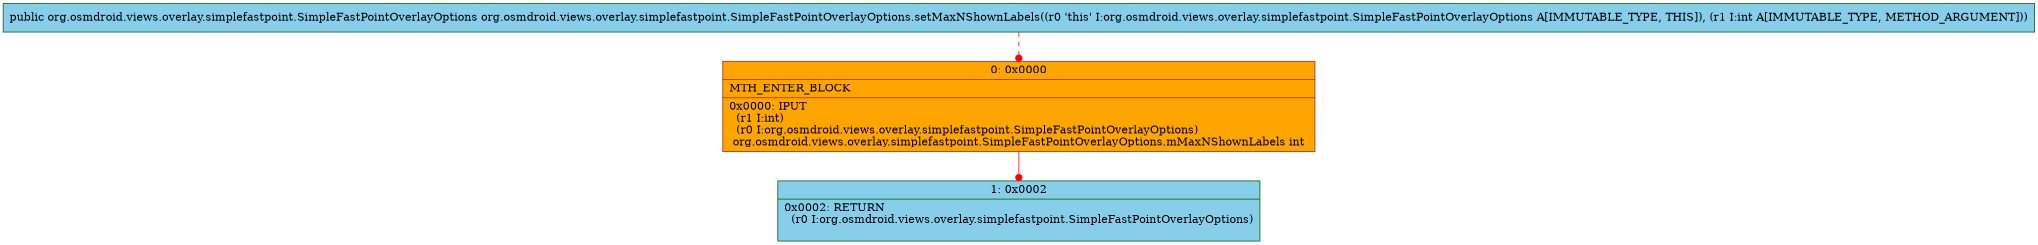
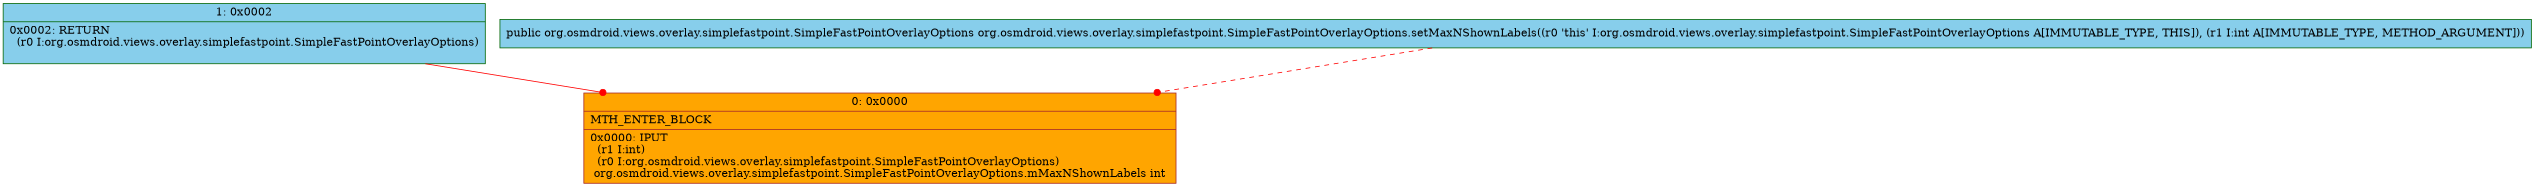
edge "0: 0x0000" -> "1: 0x0002": reversed
